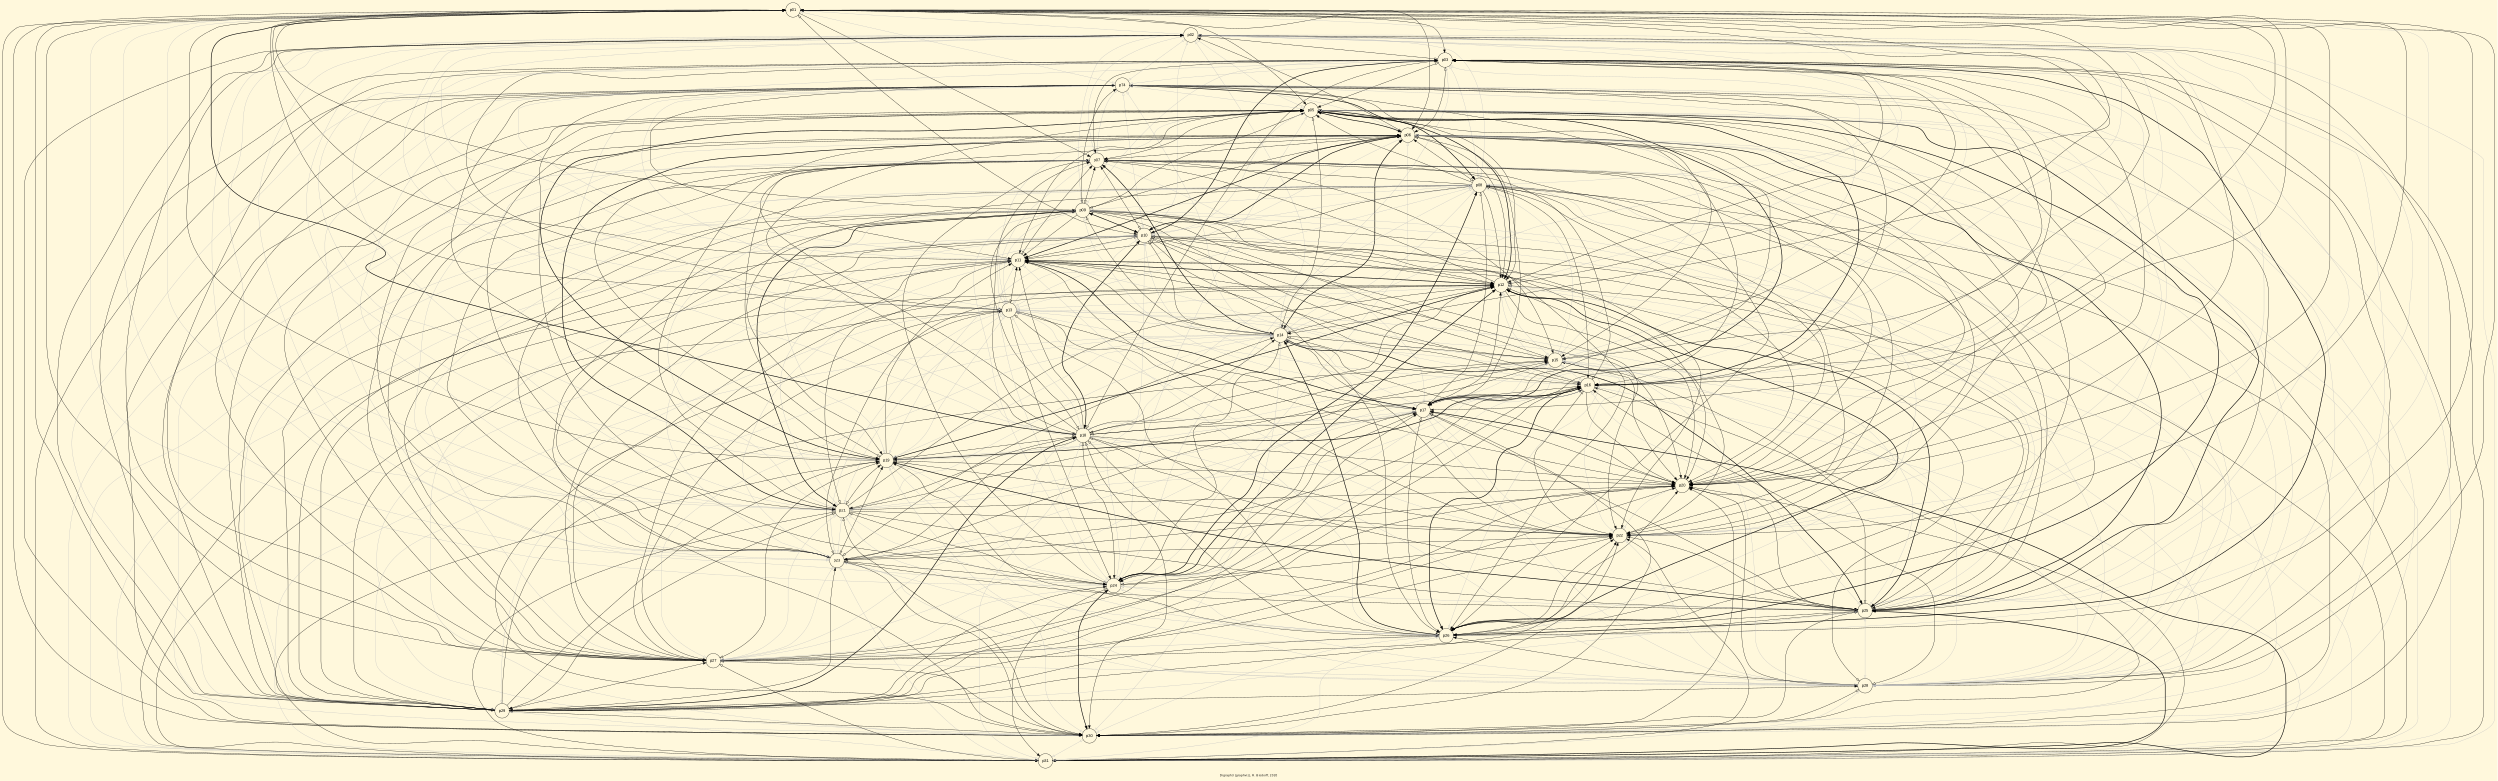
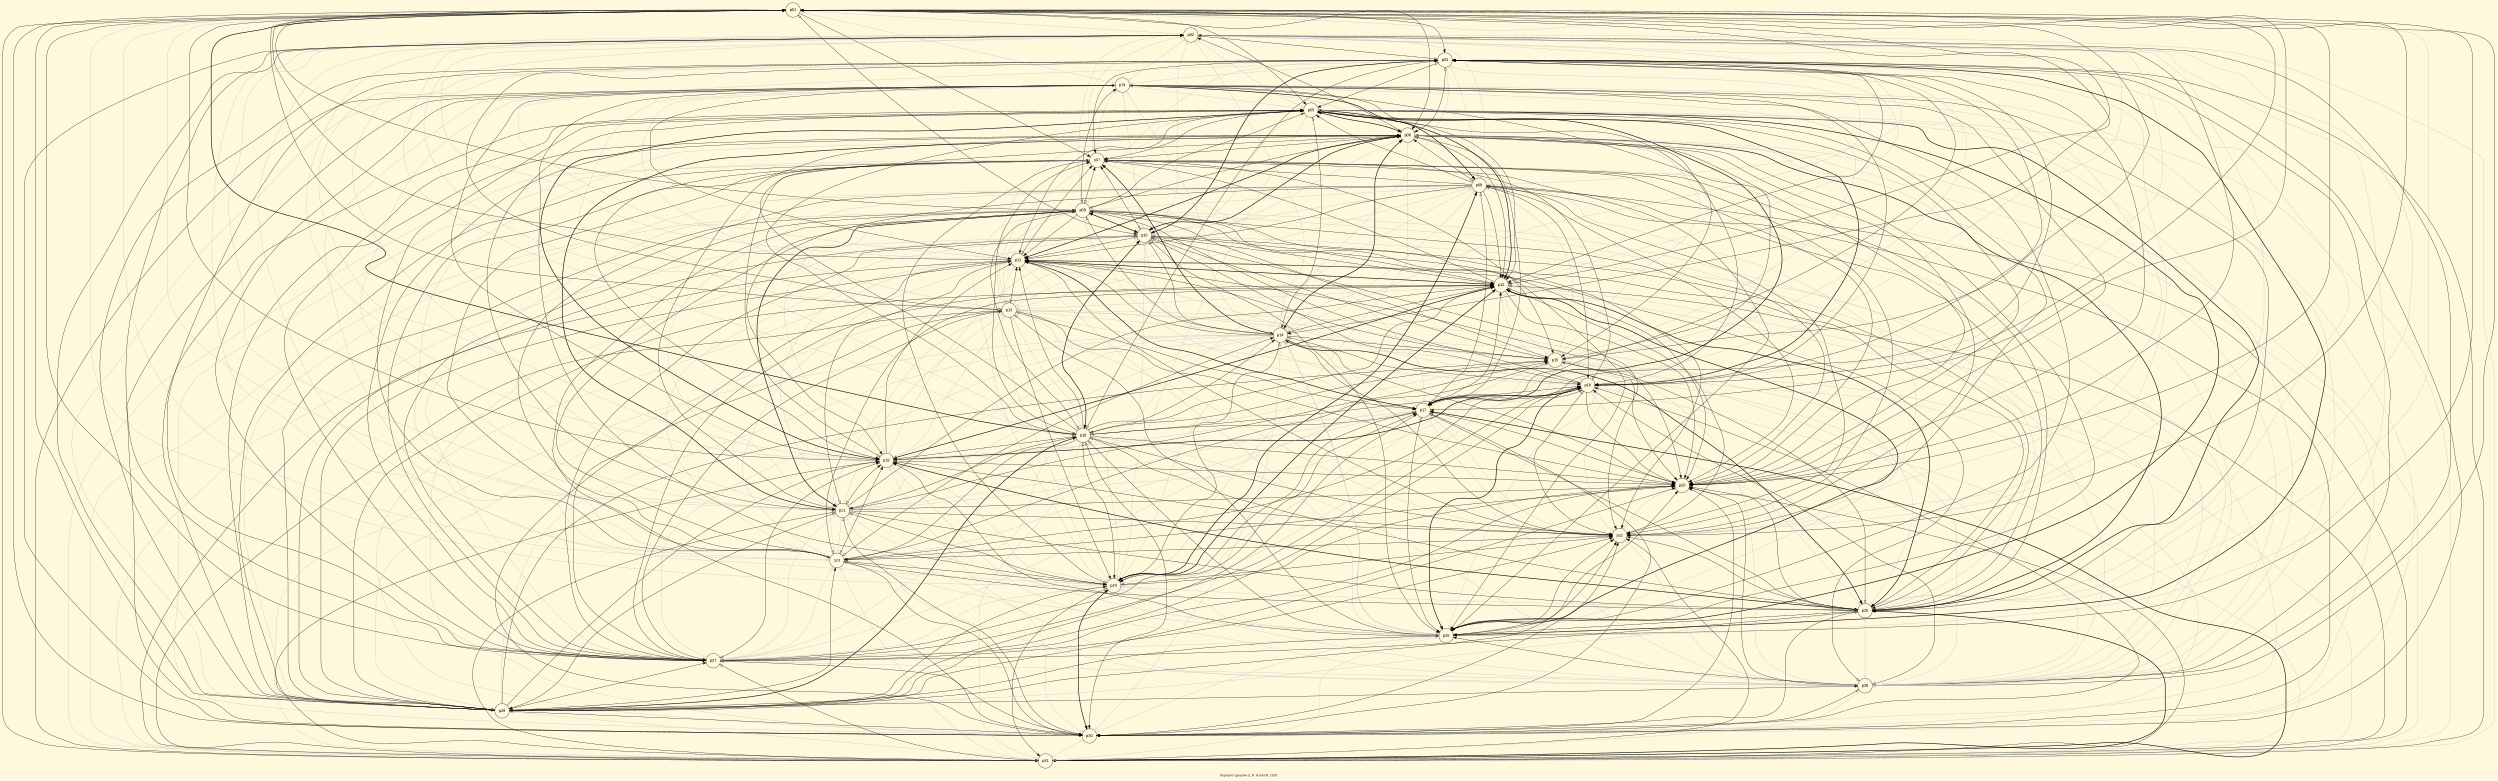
edge "p09" -> "p16": reversed
edge "p14" -- "p26": color black -> grey
